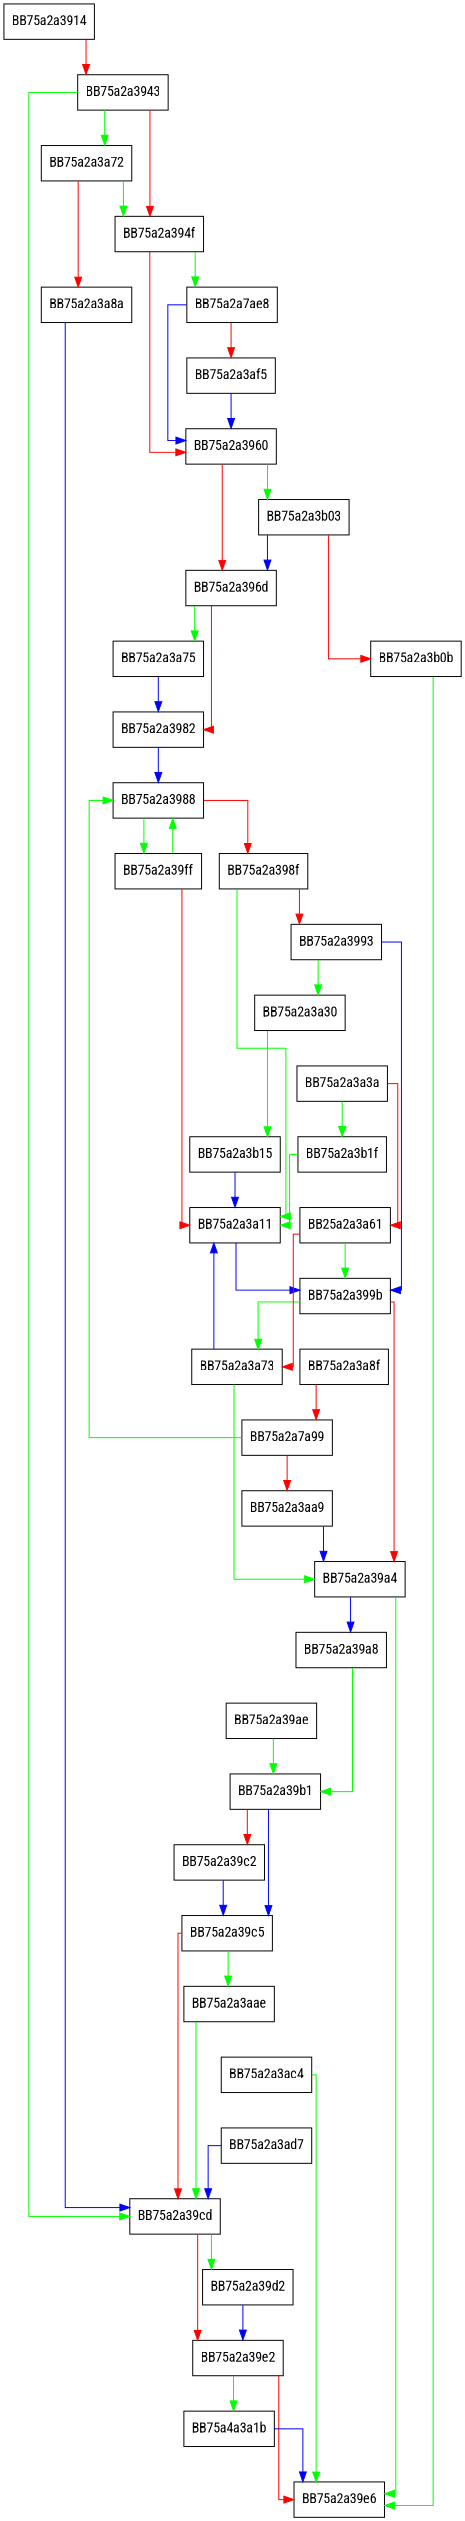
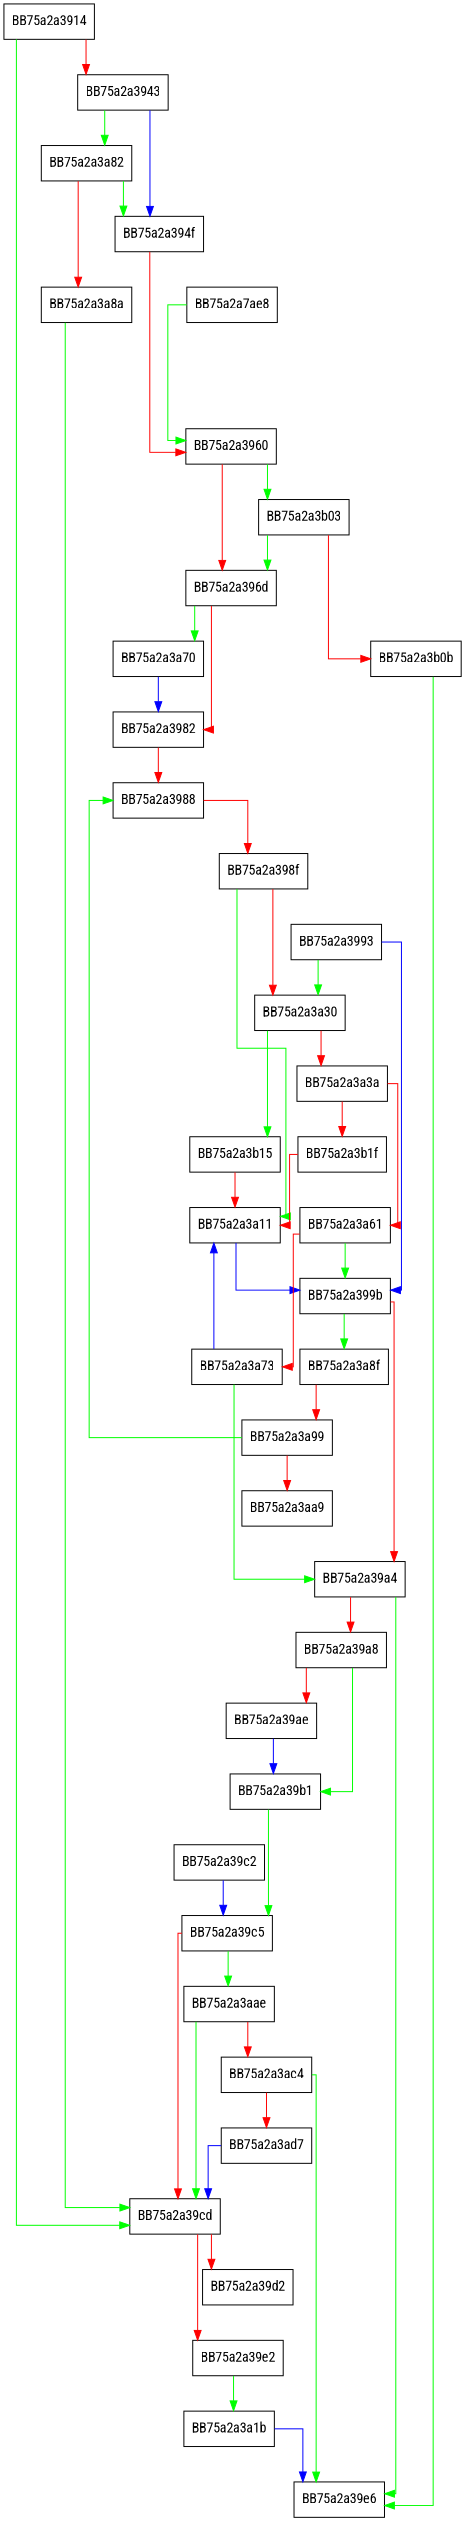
edge "BB75a2a3943" -> "BB75a2a394f": color red -> blue
node "BB75a2a3a72": label "BB75a2a3a72" -> "BB75a2a3a82"
edge "BB75a2a394f" -> "BB75a2a7ae8": removed
edge "BB75a2a7ae8" -> "BB75a2a3960": color blue -> green
node "BB75a2a3af5": removed
edge "BB75a2a3b03" -> "BB75a2a396d": color blue -> green
node "BB75a2a3a75": label "BB75a2a3a75" -> "BB75a2a3a70"
edge "BB75a2a3982" -> "BB75a2a3988": color blue -> red
node "BB75a2a39ff": removed
edge "BB75a2a398f" -> "BB75a2a3993": now "BB75a2a398f" -> "BB75a2a3a30"
edge "BB75a2a3a30" -> "BB75a2a3a3a": added
edge "BB75a2a3a3a" -> "BB75a2a3b1f": color green -> red
edge "BB75a2a3943" -> "BB75a2a39cd": now "BB75a2a3914" -> "BB75a2a39cd"
edge "BB75a2a3b15" -> "BB75a2a3a11": color blue -> red
edge "BB75a2a3b1f" -> "BB75a2a3a11": color green -> red
node "BB25a2a3a61": label "BB25a2a3a61" -> "BB75a2a3a61"
edge "BB75a2a3a8a" -> "BB75a2a39cd": color blue -> green
edge "BB75a2a399b" -> "BB75a2a3a73": now "BB75a2a399b" -> "BB75a2a3a8f"
node "BB75a2a7a99": label "BB75a2a7a99" -> "BB75a2a3a99"
edge "BB75a2a3aa9" -> "BB75a2a39a4": removed
edge "BB75a2a39a4" -> "BB75a2a39a8": color blue -> red
edge "BB75a2a39a8" -> "BB75a2a39ae": added
edge "BB75a2a39ae" -> "BB75a2a39b1": color green -> blue
edge "BB75a2a39b1" -> "BB75a2a39c2": removed
edge "BB75a2a39b1" -> "BB75a2a39c5": color blue -> green
edge "BB75a2a3aae" -> "BB75a2a3ac4": added
edge "BB75a2a3ac4" -> "BB75a2a3ad7": added
edge "BB75a2a39cd" -> "BB75a2a39d2": color green -> red
edge "BB75a2a39d2" -> "BB75a2a39e2": removed
node "BB75a4a3a1b": label "BB75a4a3a1b" -> "BB75a2a3a1b"
edge "BB75a2a39e2" -> "BB75a2a39e6": removed
